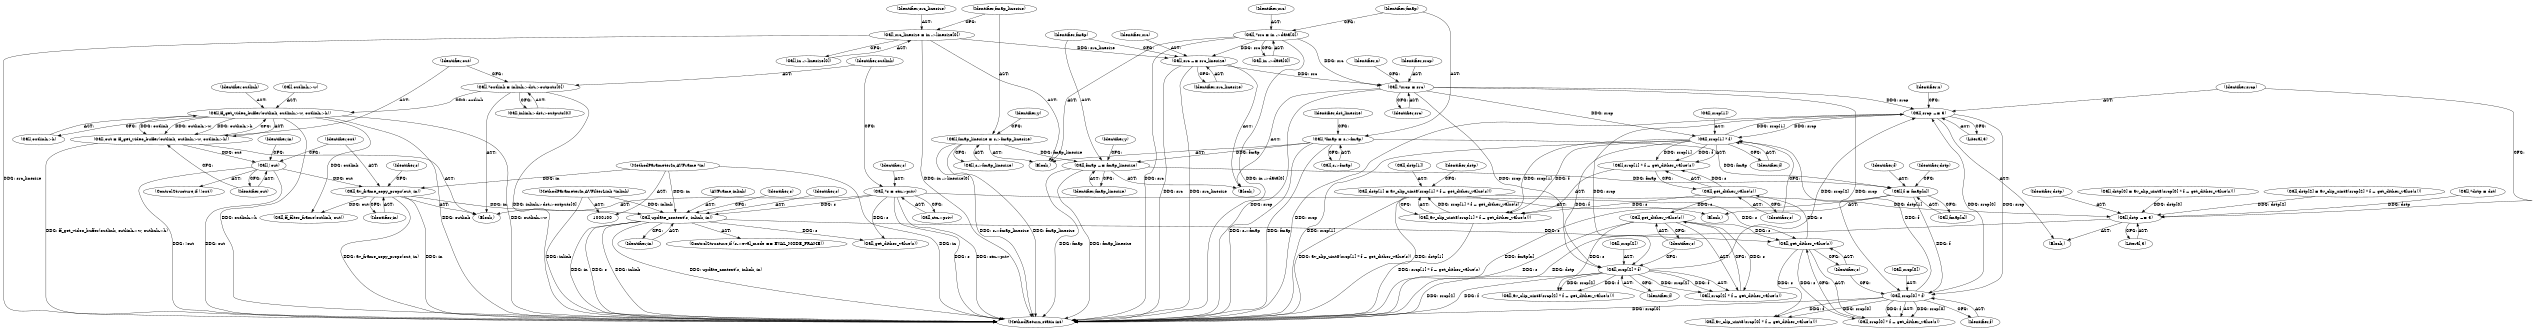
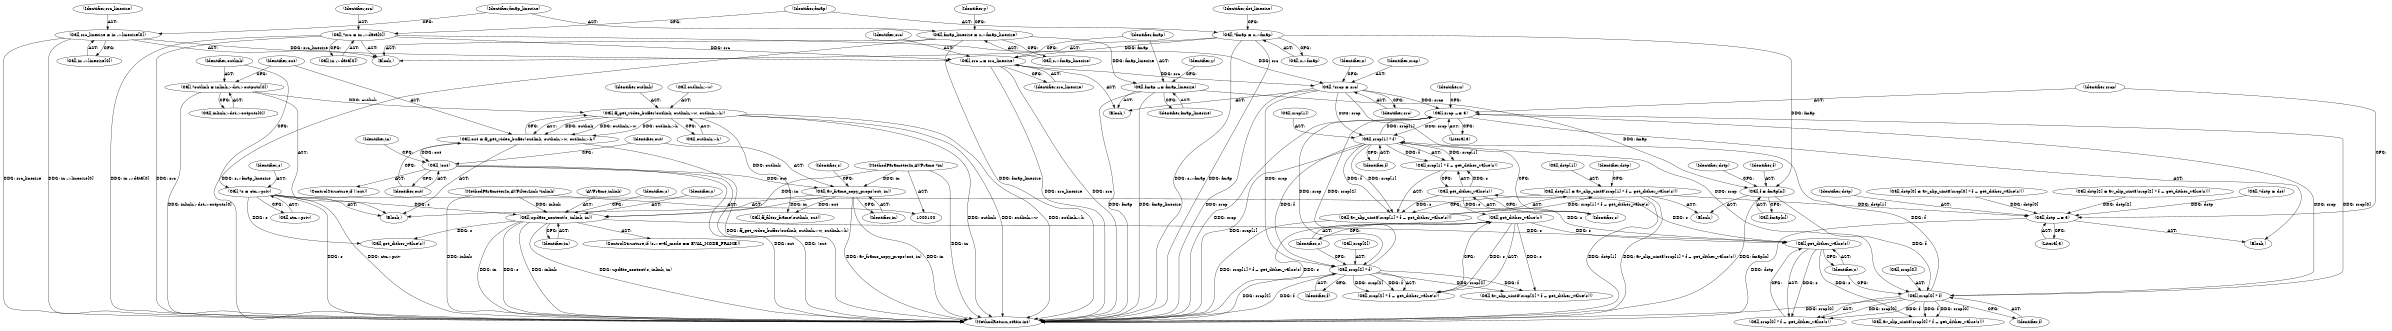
edge "(Call,*fmap = s->fmap)" -> "(Call,fmap += fmap_linesize)": now "(Call,*fmap = s->fmap)" -> "(Call,src += src_linesize)"
